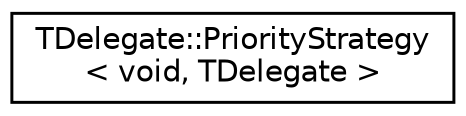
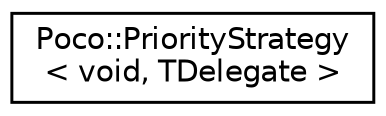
node "TDelegate::PriorityStrategy < void, TDelegate >": label "TDelegate::PriorityStrategy < void, TDelegate >" -> "Poco::PriorityStrategy < void, TDelegate >"
